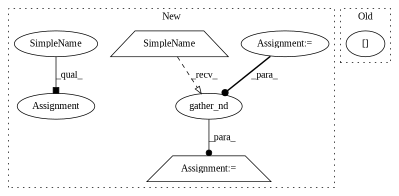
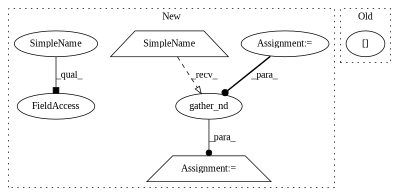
node "Assignment": label "Assignment" -> "FieldAccess"
